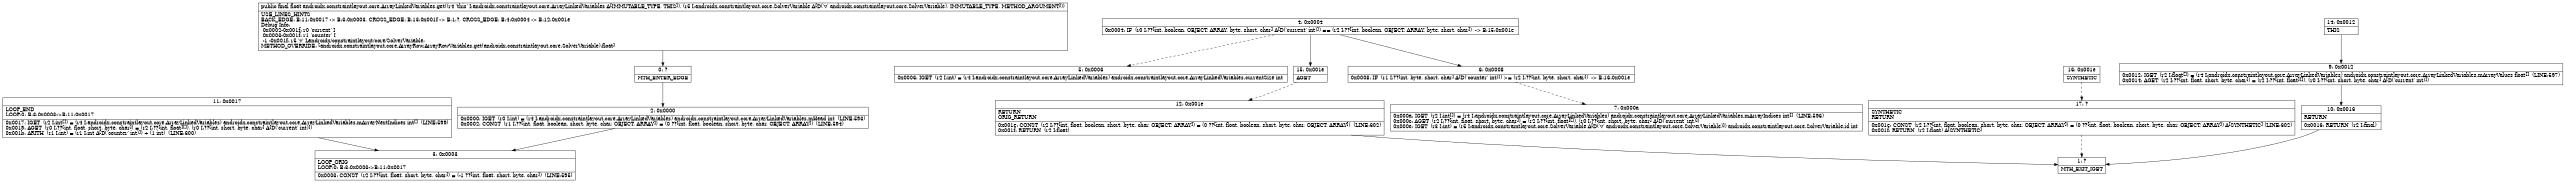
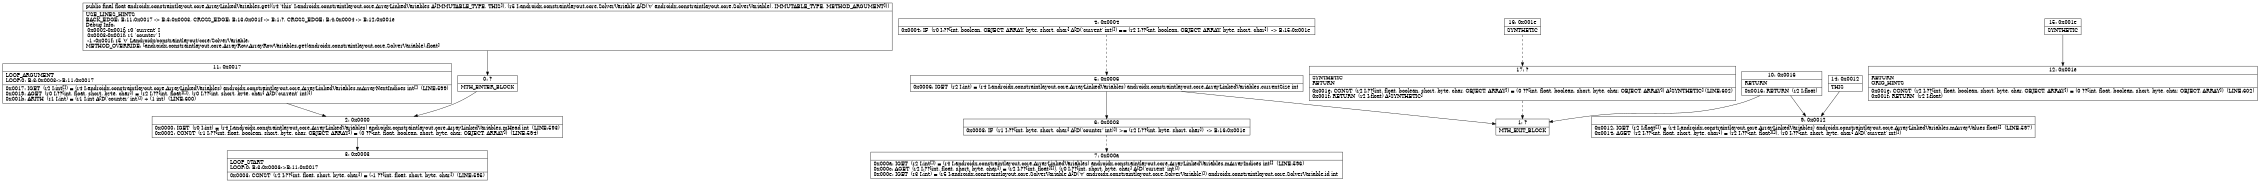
edge "4: 0x0004" -> "15: 0x001e": removed
edge "4: 0x0004" -> "6: 0x0008": now "5: 0x0006" -> "6: 0x0008"
node "0: ?": text "MTH_ENTER_EDGE" -> "MTH_ENTER_BLOCK"
node "15: 0x001e": text "AGET" -> "SYNTHETIC"
edge "15: 0x001e" -> "12: 0x001e": style dashed -> solid
edge "9: 0x0012" -> "10: 0x0016": reversed
node "11: 0x0017": text "LOOP_END" -> "LOOP_ARGUMENT"
node "12: 0x001e": text "ORIG_RETURN" -> "ORIG_HINTS"
node "10: 0x0016": text "0x0016: RETURN  (r2 I:final)" -> "0x0016: RETURN  (r2 I:float)"
edge "11: 0x0017" -> "3: 0x0003": now "11: 0x0017" -> "2: 0x0000"
edge "12: 0x001e" -> "1: ?": now "5: 0x0006" -> "1: ?"
node "3: 0x0003": text "LOOP_ORIG" -> "LOOP_START"
node "1: ?": text "MTH_EXIT_IGET" -> "MTH_EXIT_BLOCK"
